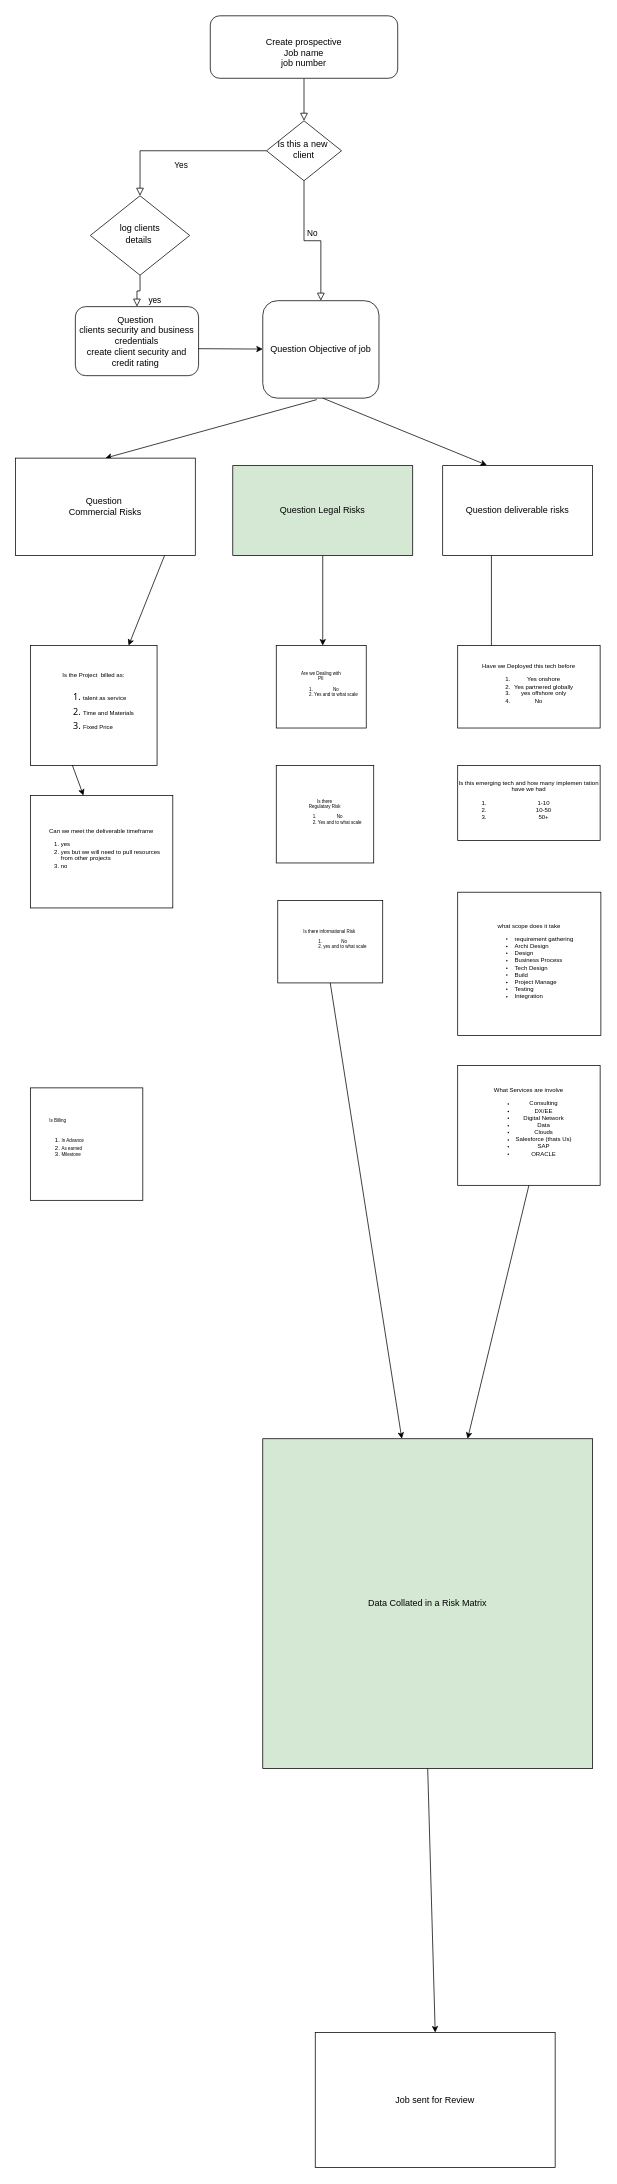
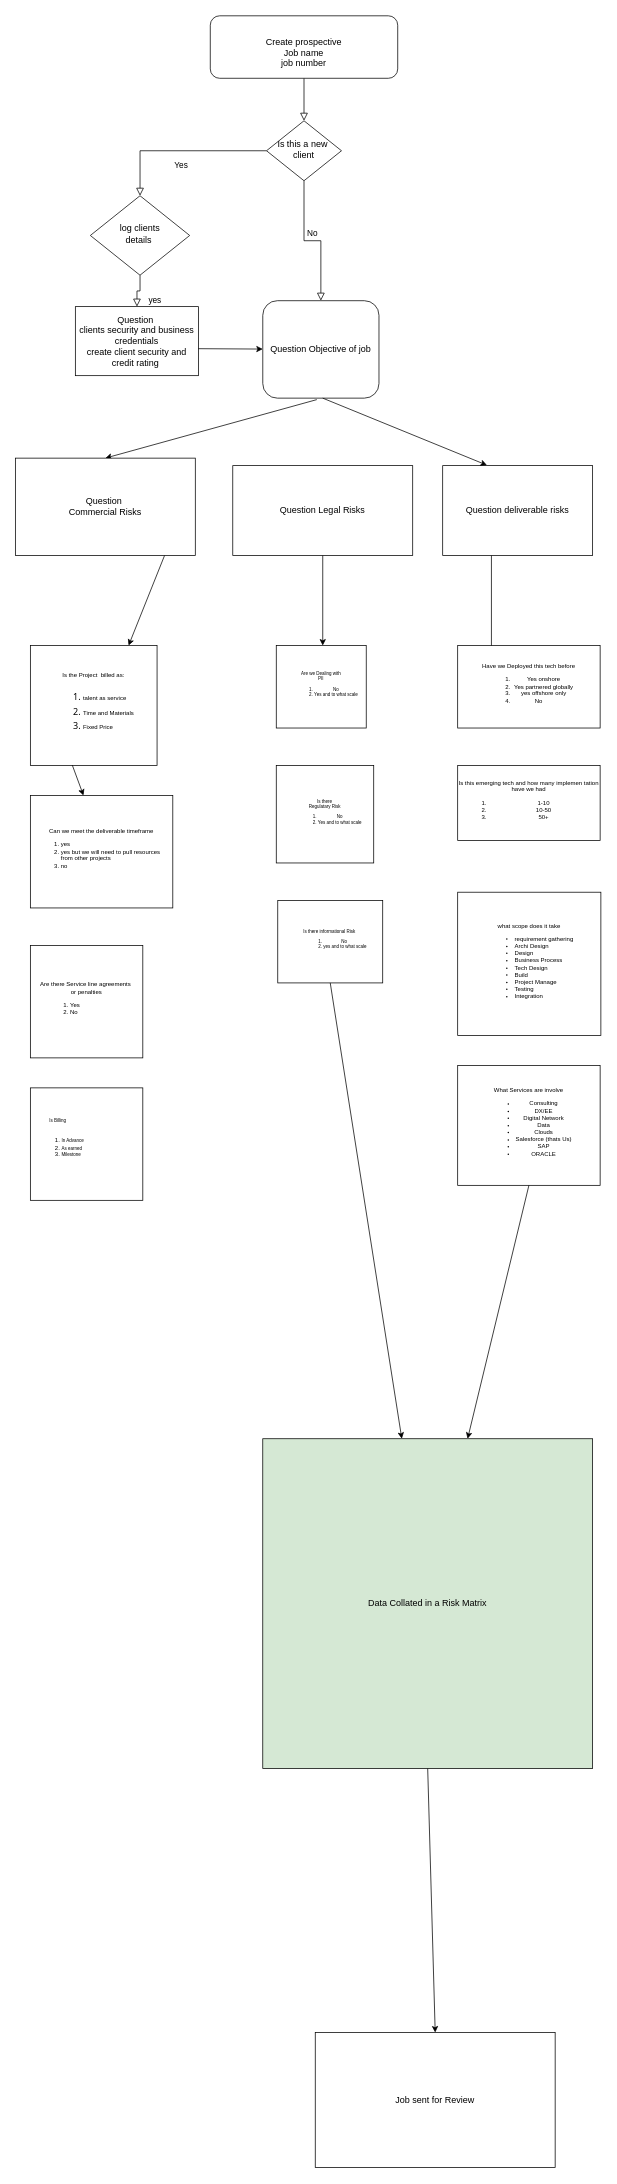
node "Question clients security and business credentials create client security and credit rating": shape rounded rectangle -> rectangle
node "Question Legal Risks": fillcolor #d5e8d4 -> #ffffff
node "Are there Service line agreements or penalties Yes No": added
